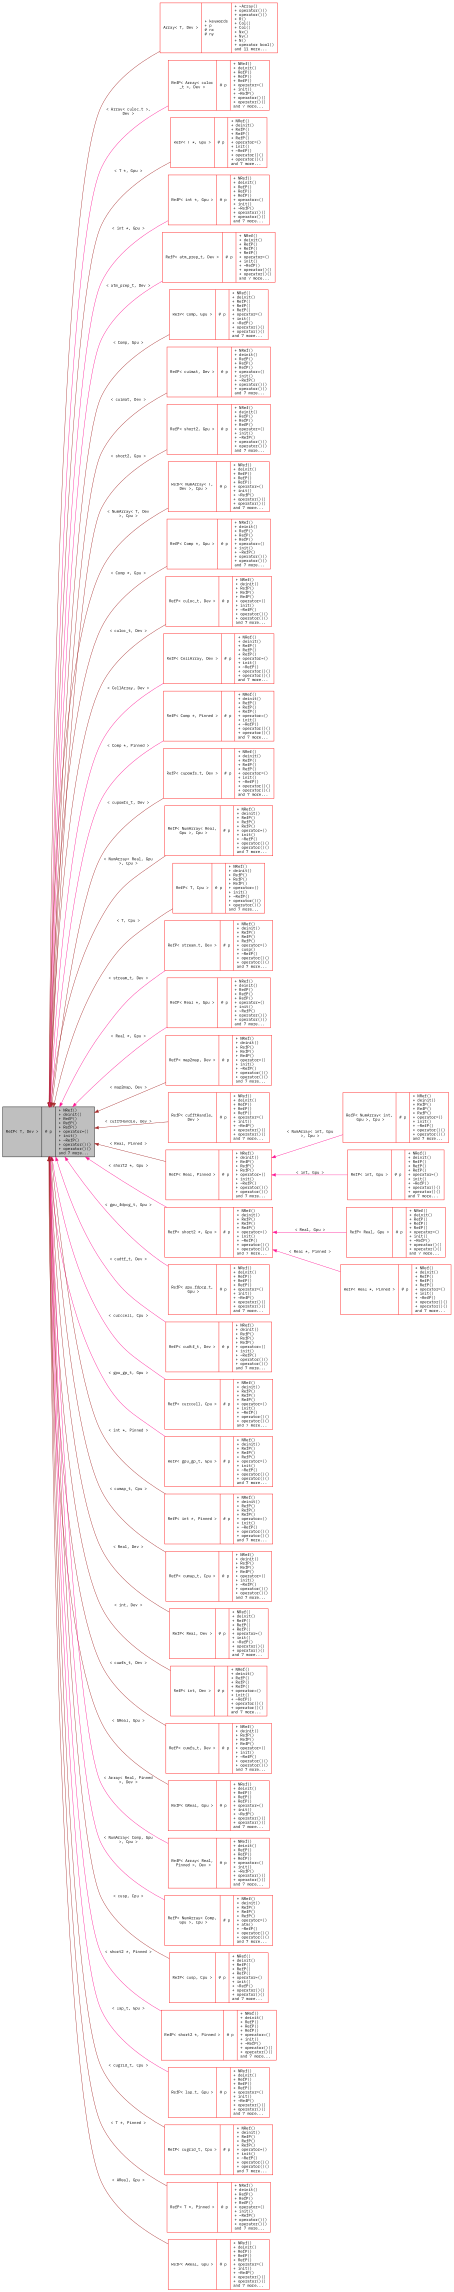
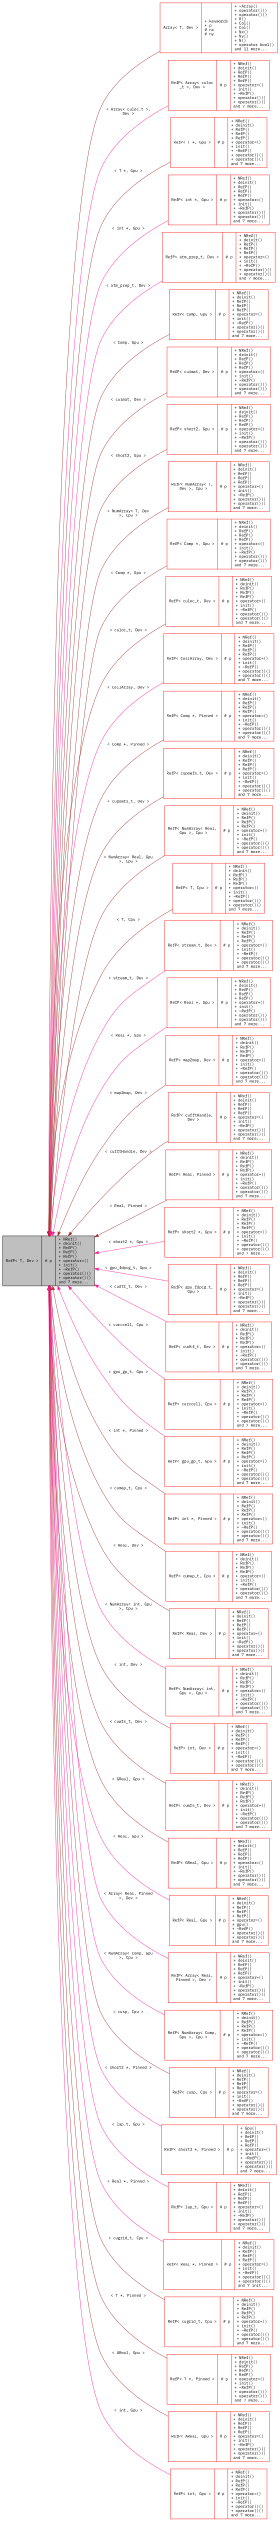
edge "RefP< Comp *, Pinned >" -> "RefP< T, Dev >": color deeppink -> brown
node "RefP< stream_t, Dev >": text "+ cusp()" -> "+ init()"
edge "RefP< NumArray< int," -> "RefP< Real, Pinned >": now "RefP< NumArray< int," -> "RefP< T, Dev >"
edge "RefP< int, Gpu >" -> "RefP< Real, Pinned >": now "RefP< int, Gpu >" -> "RefP< T, Dev >"
edge "RefP< Real, Gpu >" -> "RefP< short2 *, Gpu >": now "RefP< Real, Gpu >" -> "RefP< T, Dev >"
node "RefP< Real, Gpu >": text "+ init()" -> "+ gpu()"
edge "RefP< Real *, Pinned >" -> "RefP< short2 *, Gpu >": now "RefP< Real *, Pinned >" -> "RefP< T, Dev >"
node "RefP< Real *, Pinned >": text "and 7 more..." -> "and 7 init..."
node "RefP< NumArray< Comp,": text "+ atm()" -> "+ init()"
node "RefP< short2 *, Pinned >": text "+ NRef()" -> "+ Gpu()"
